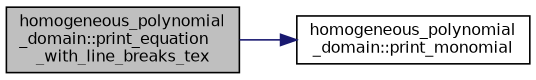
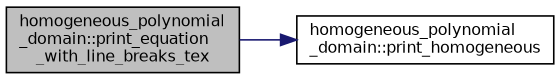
node "homogeneous_polynomial _domain::print_monomial": label "homogeneous_polynomial _domain::print_monomial" -> "homogeneous_polynomial _domain::print_homogeneous"
